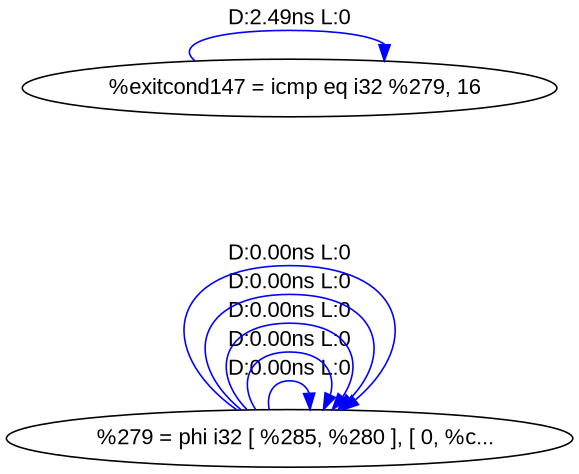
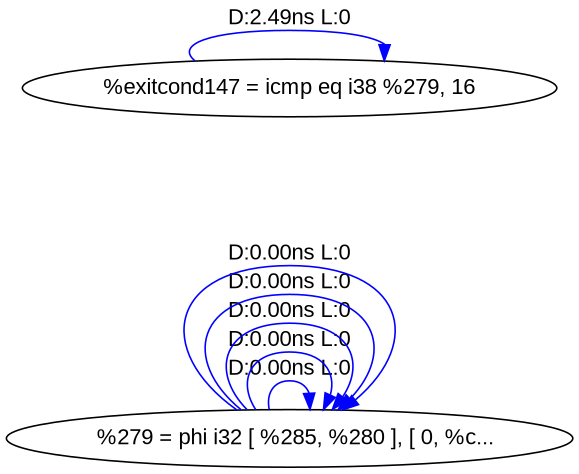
node "%exitcond147 = icmp eq i32 %279, 16": label "%exitcond147 = icmp eq i32 %279, 16" -> "%exitcond147 = icmp eq i38 %279, 16"
